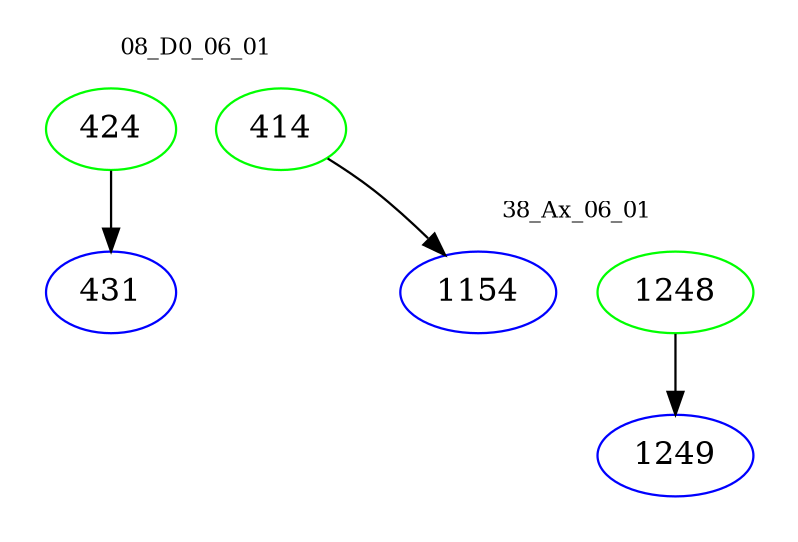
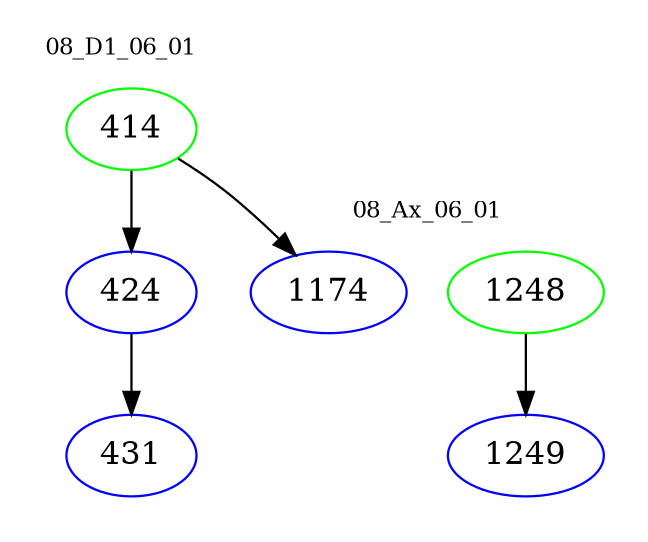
cluster "08_D0_06_01": label "08_D0_06_01" -> "08_D1_06_01"
node "424": color green -> blue
edge "414" -> "424": added
cluster "38_Ax_06_01": label "38_Ax_06_01" -> "08_Ax_06_01"
node "1154": label "1154" -> "1174"
